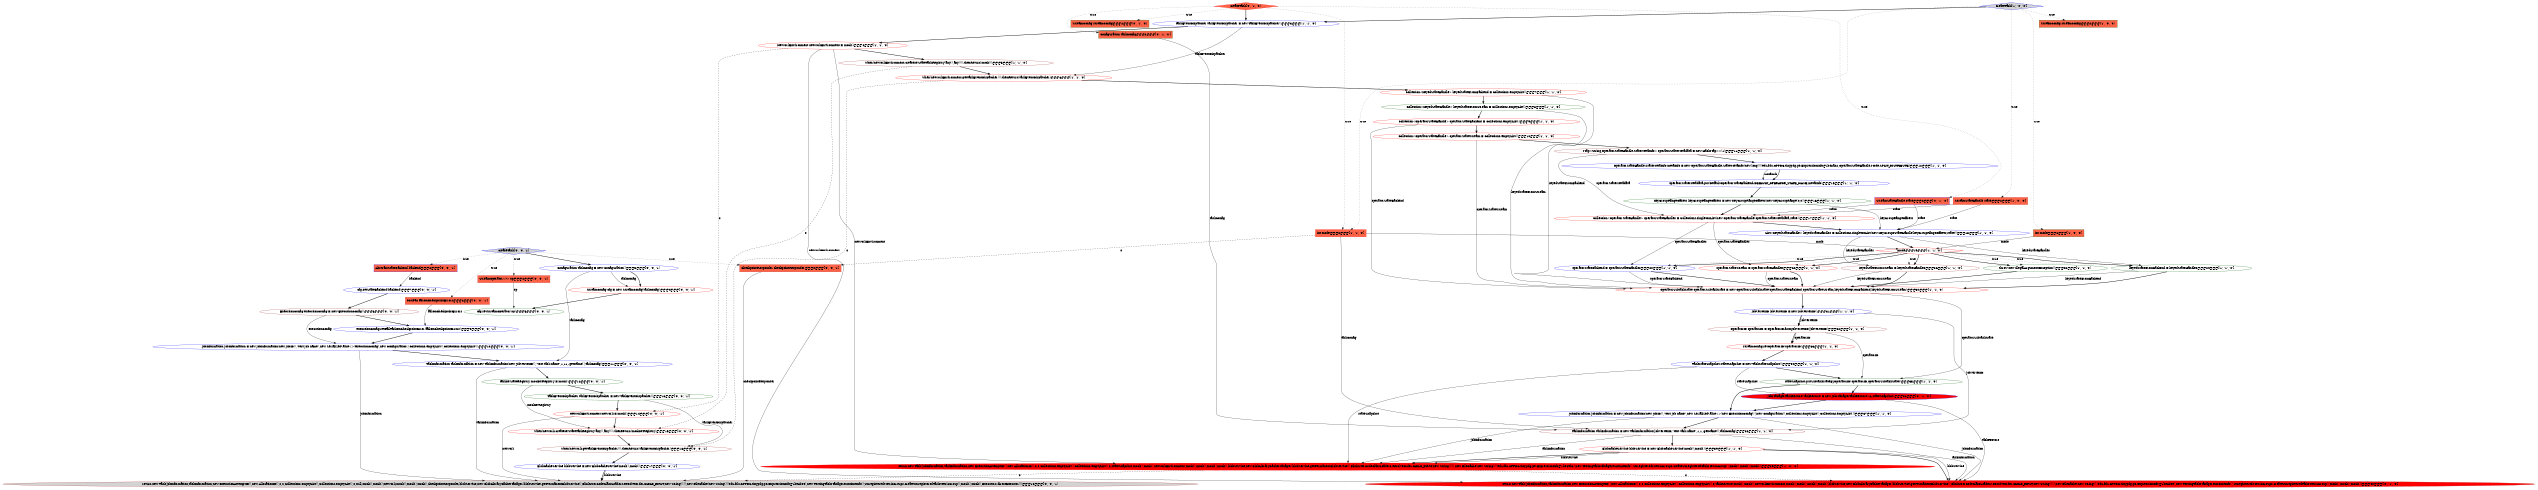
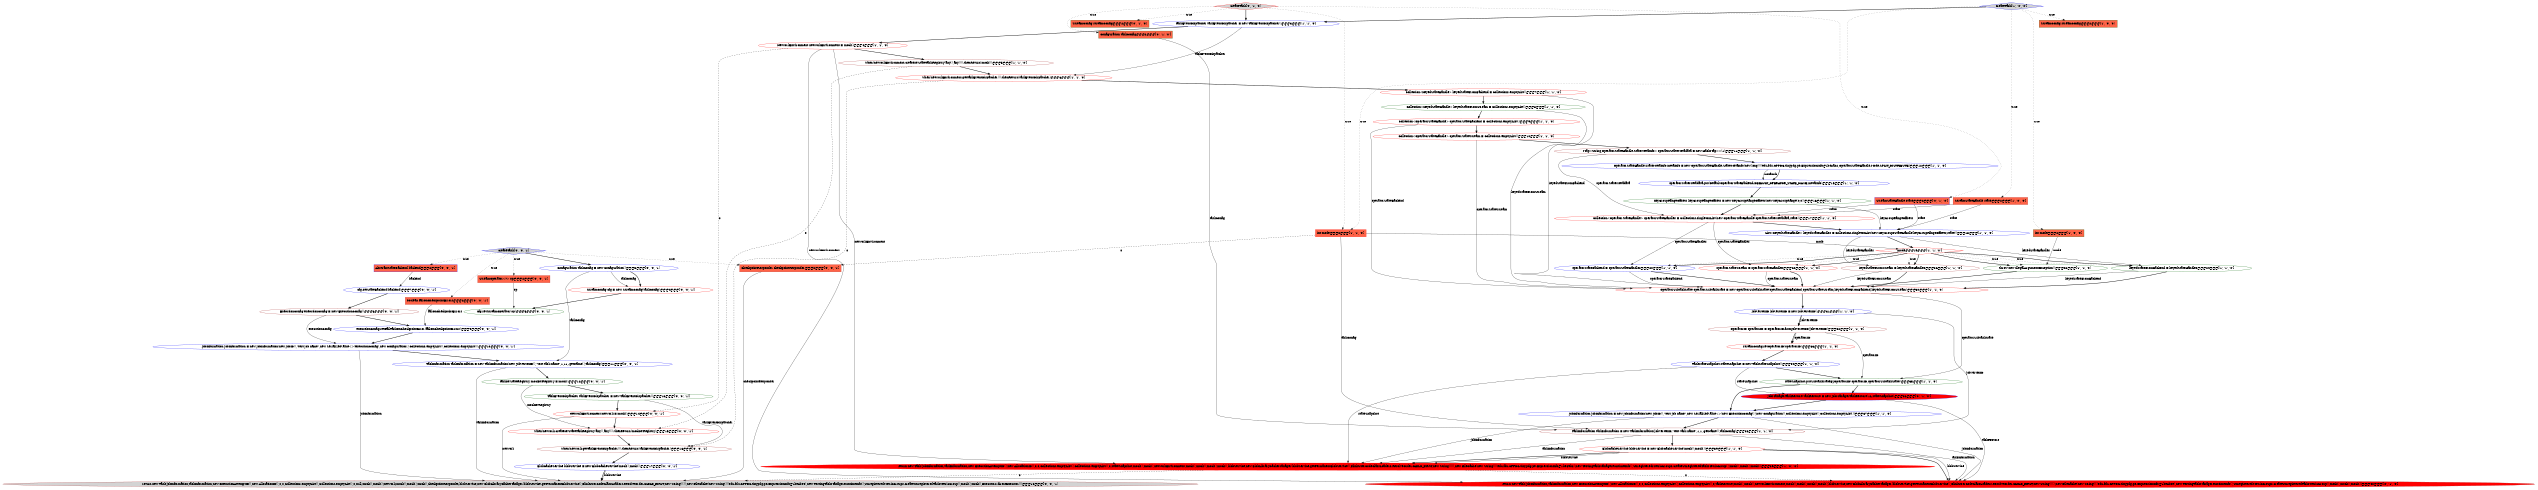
node "createTask['0', '1', '0']": fillcolor tomato -> lightgray
edge "int mode@@@2@@@['1', '0', '0']" -> "mode@@@19@@@['1', '1', '0']": now "int mode@@@2@@@['1', '0', '0']" -> "throw new IllegalArgumentException()@@@28@@@['1', '1', '0']"
